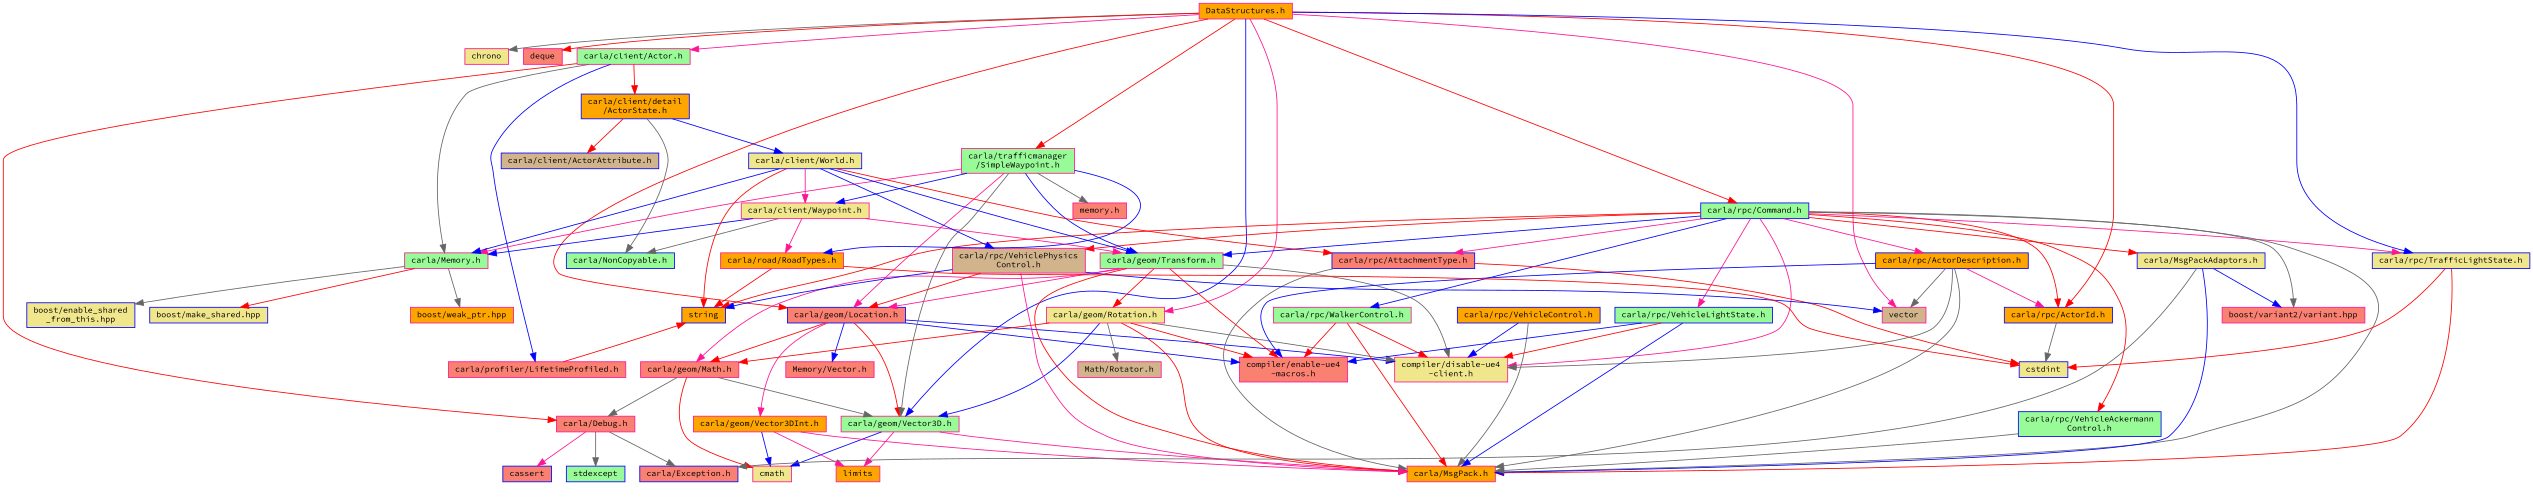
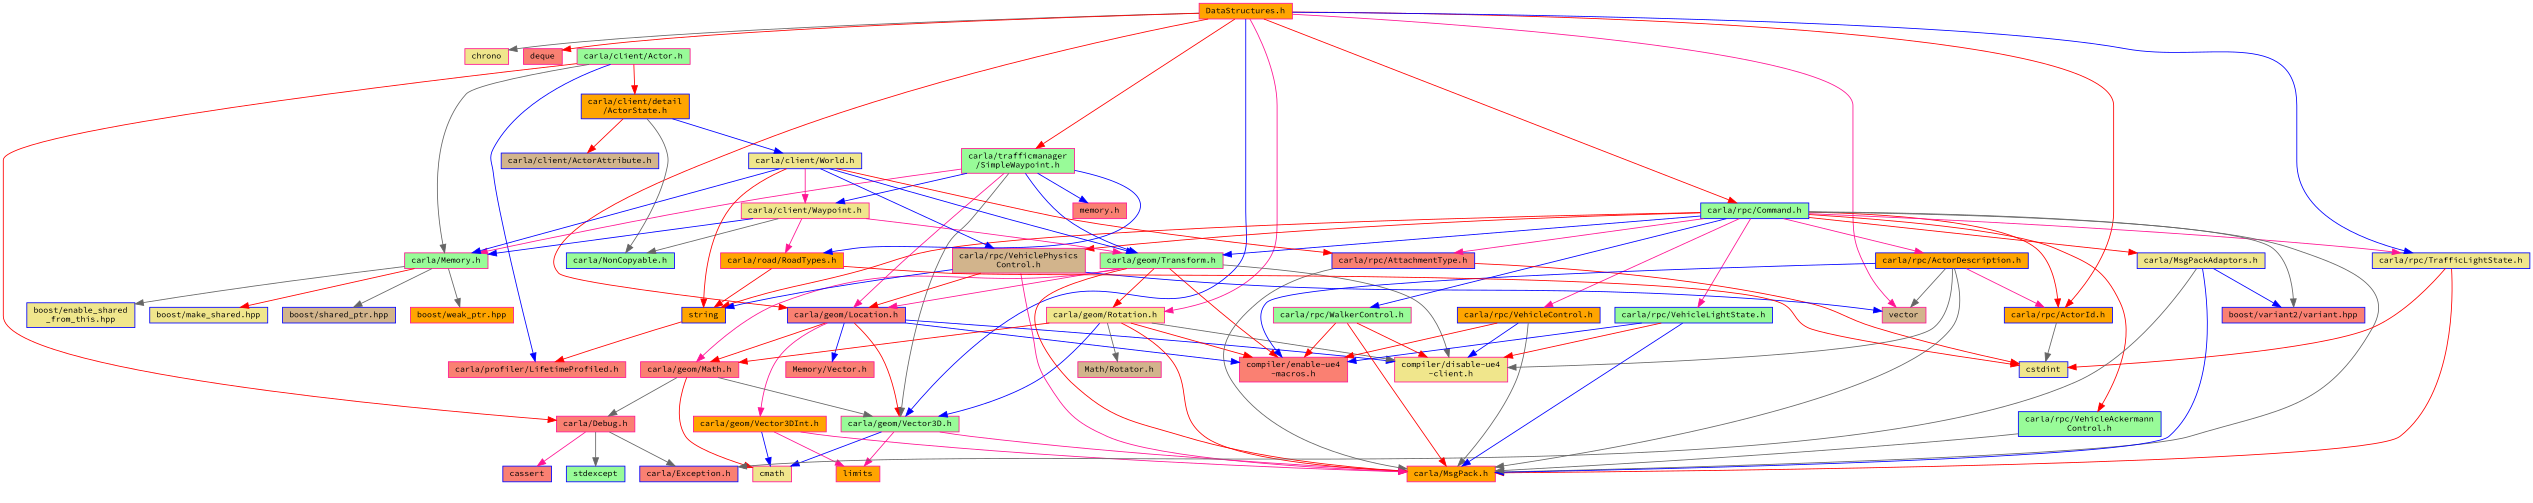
edge "DataStructures.h" -> "carla/client/Actor.h": removed
edge "carla/trafficmanager /SimpleWaypoint.h" -> "memory.h": color gray40 -> blue
node "boost/shared_ptr.hpp": added
node "boost/variant2/variant.hpp": color deeppink -> blue
edge "carla/rpc/VehicleControl.h" -> "compiler/enable-ue4 -macros.h": added
edge "carla/profiler/LifetimeProfiled.h" -> "string": reversed
edge "carla/rpc/Command.h" -> "compiler/disable-ue4 -client.h": now "carla/rpc/Command.h" -> "carla/rpc/VehicleControl.h"
